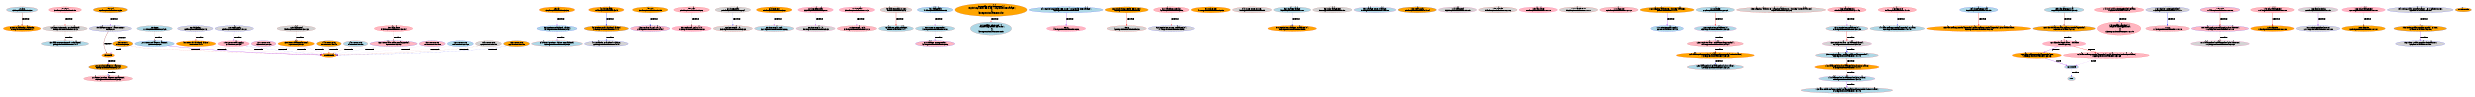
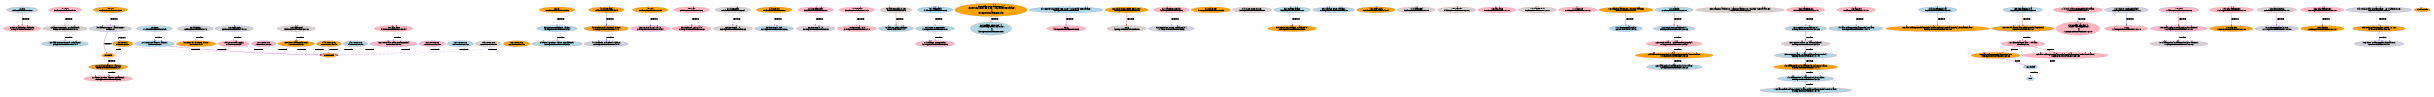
node "96_ onlyManagement 500-expression_statement-97-97": removed
node "6_ sum = addendA + addendB; 31-expression_statement-7-7": fillcolor orange -> lightpink
